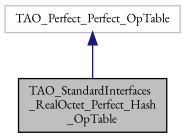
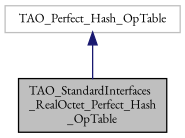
node "TAO_Perfect_Perfect_OpTable": label "TAO_Perfect_Perfect_OpTable" -> "TAO_Perfect_Hash_OpTable"
